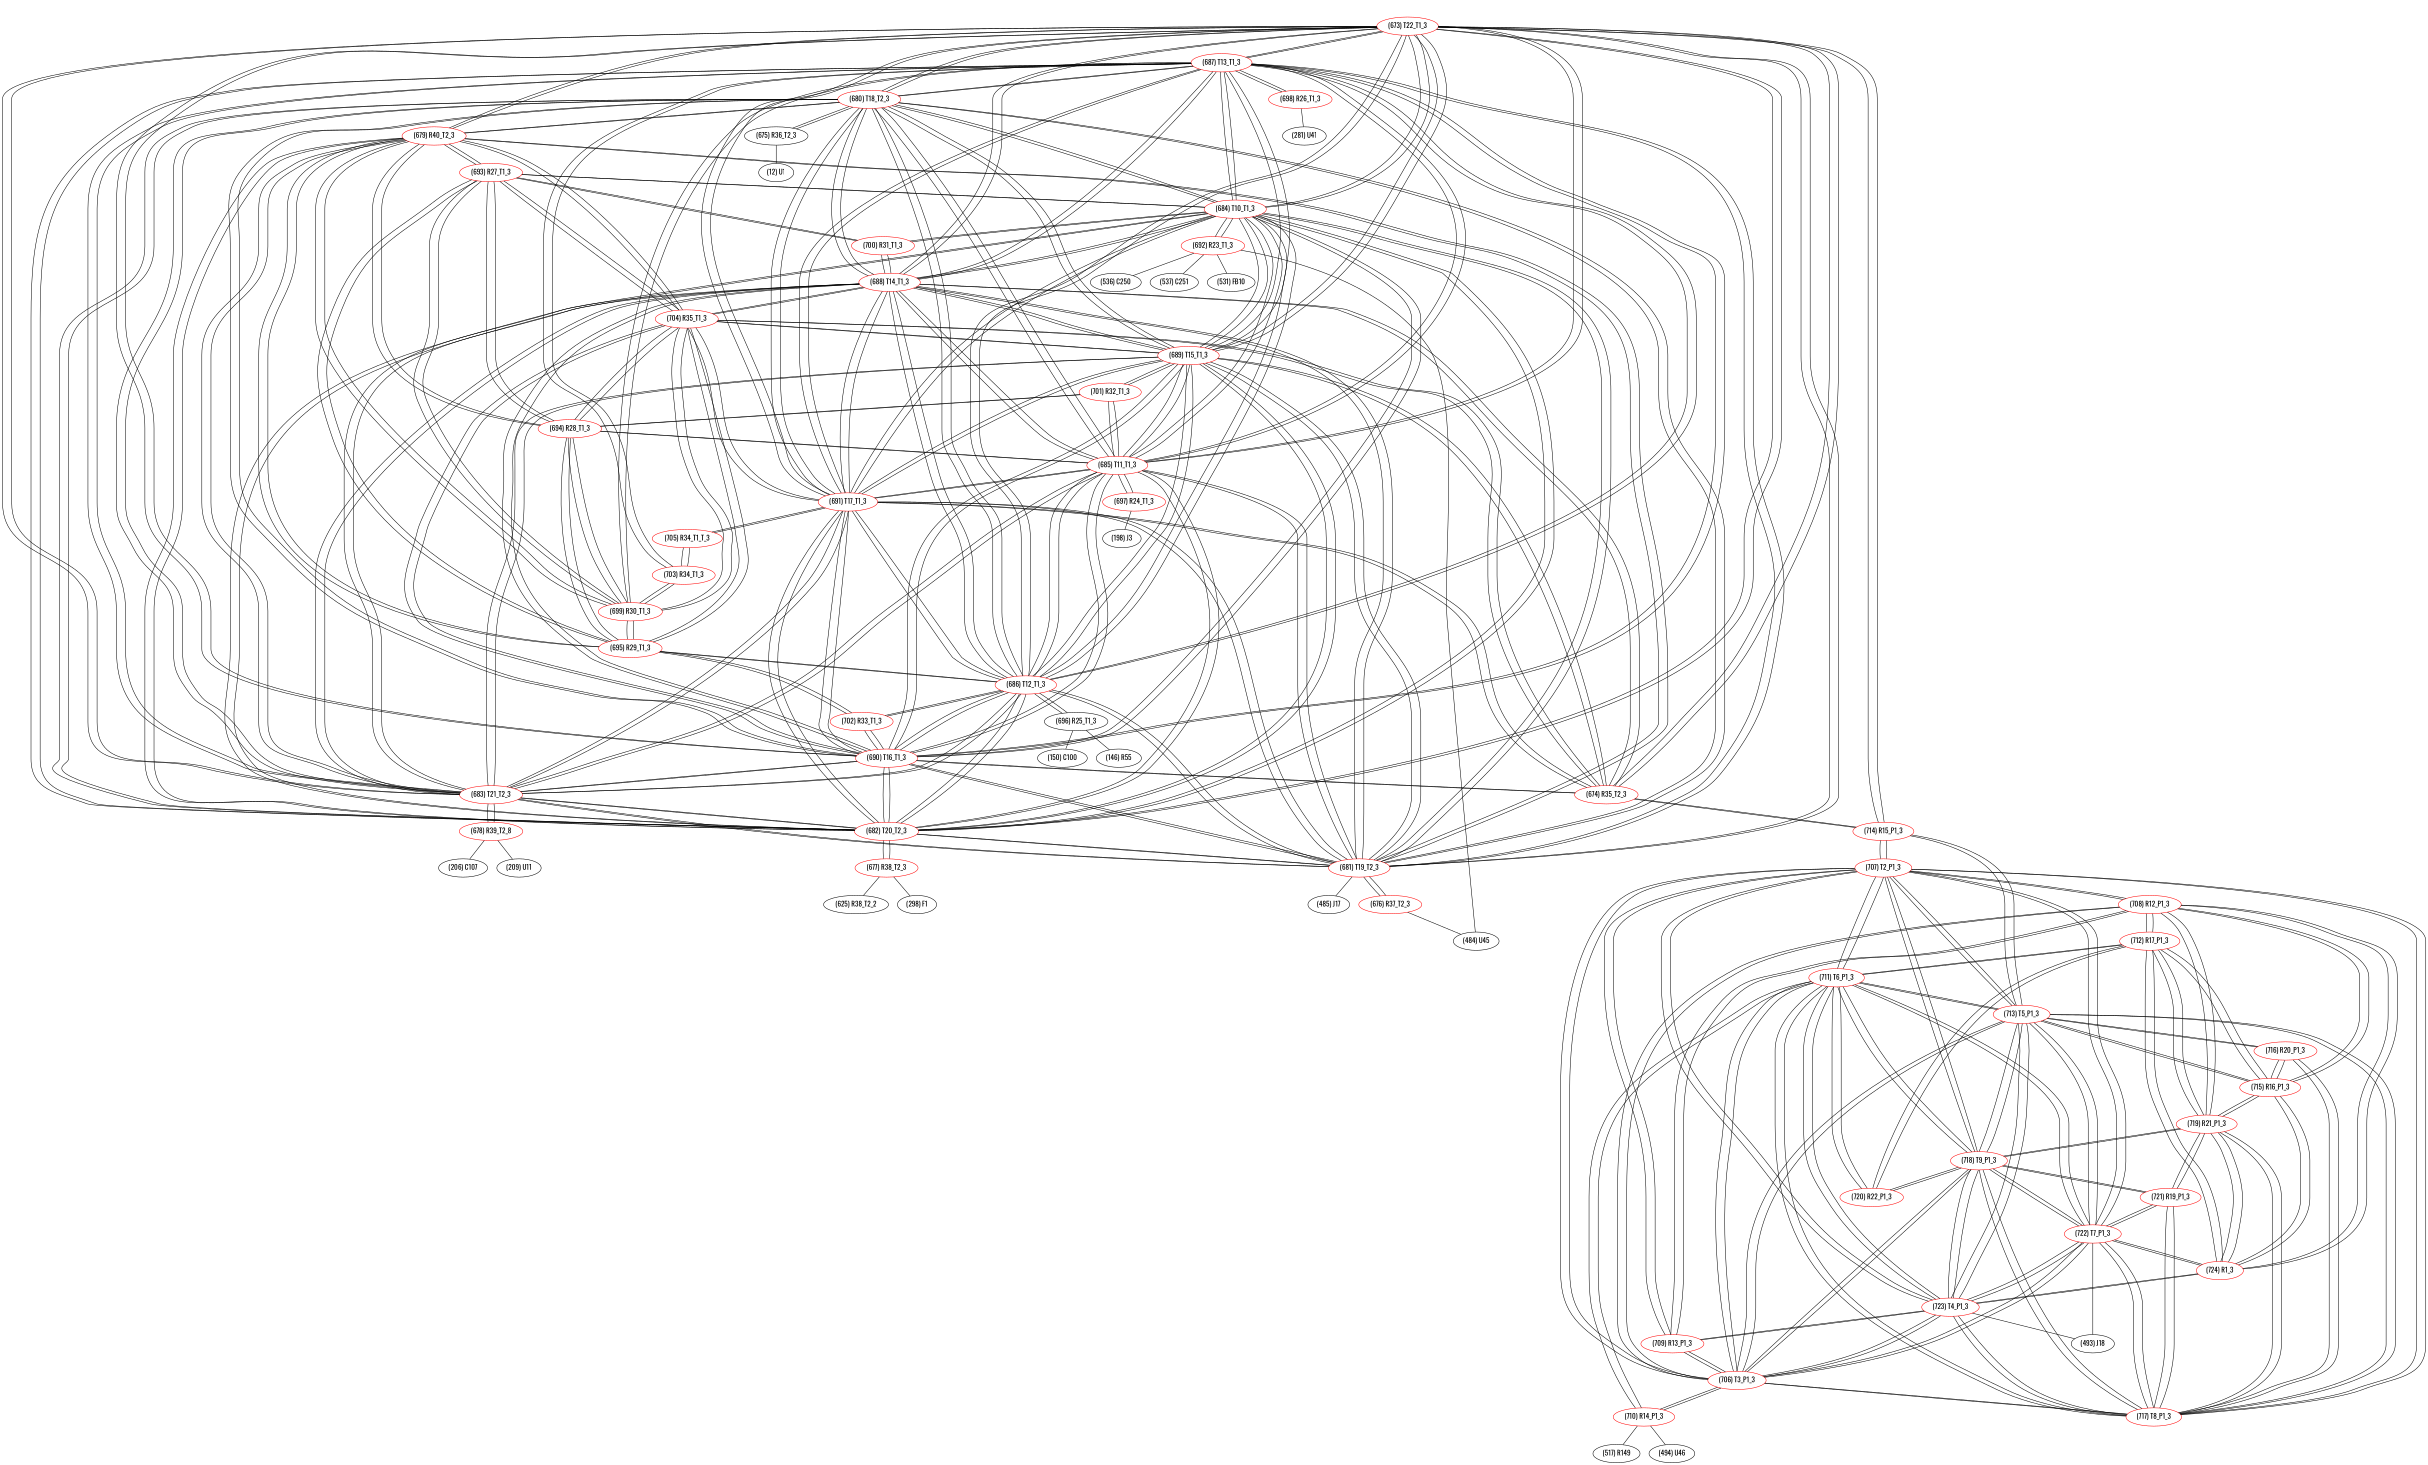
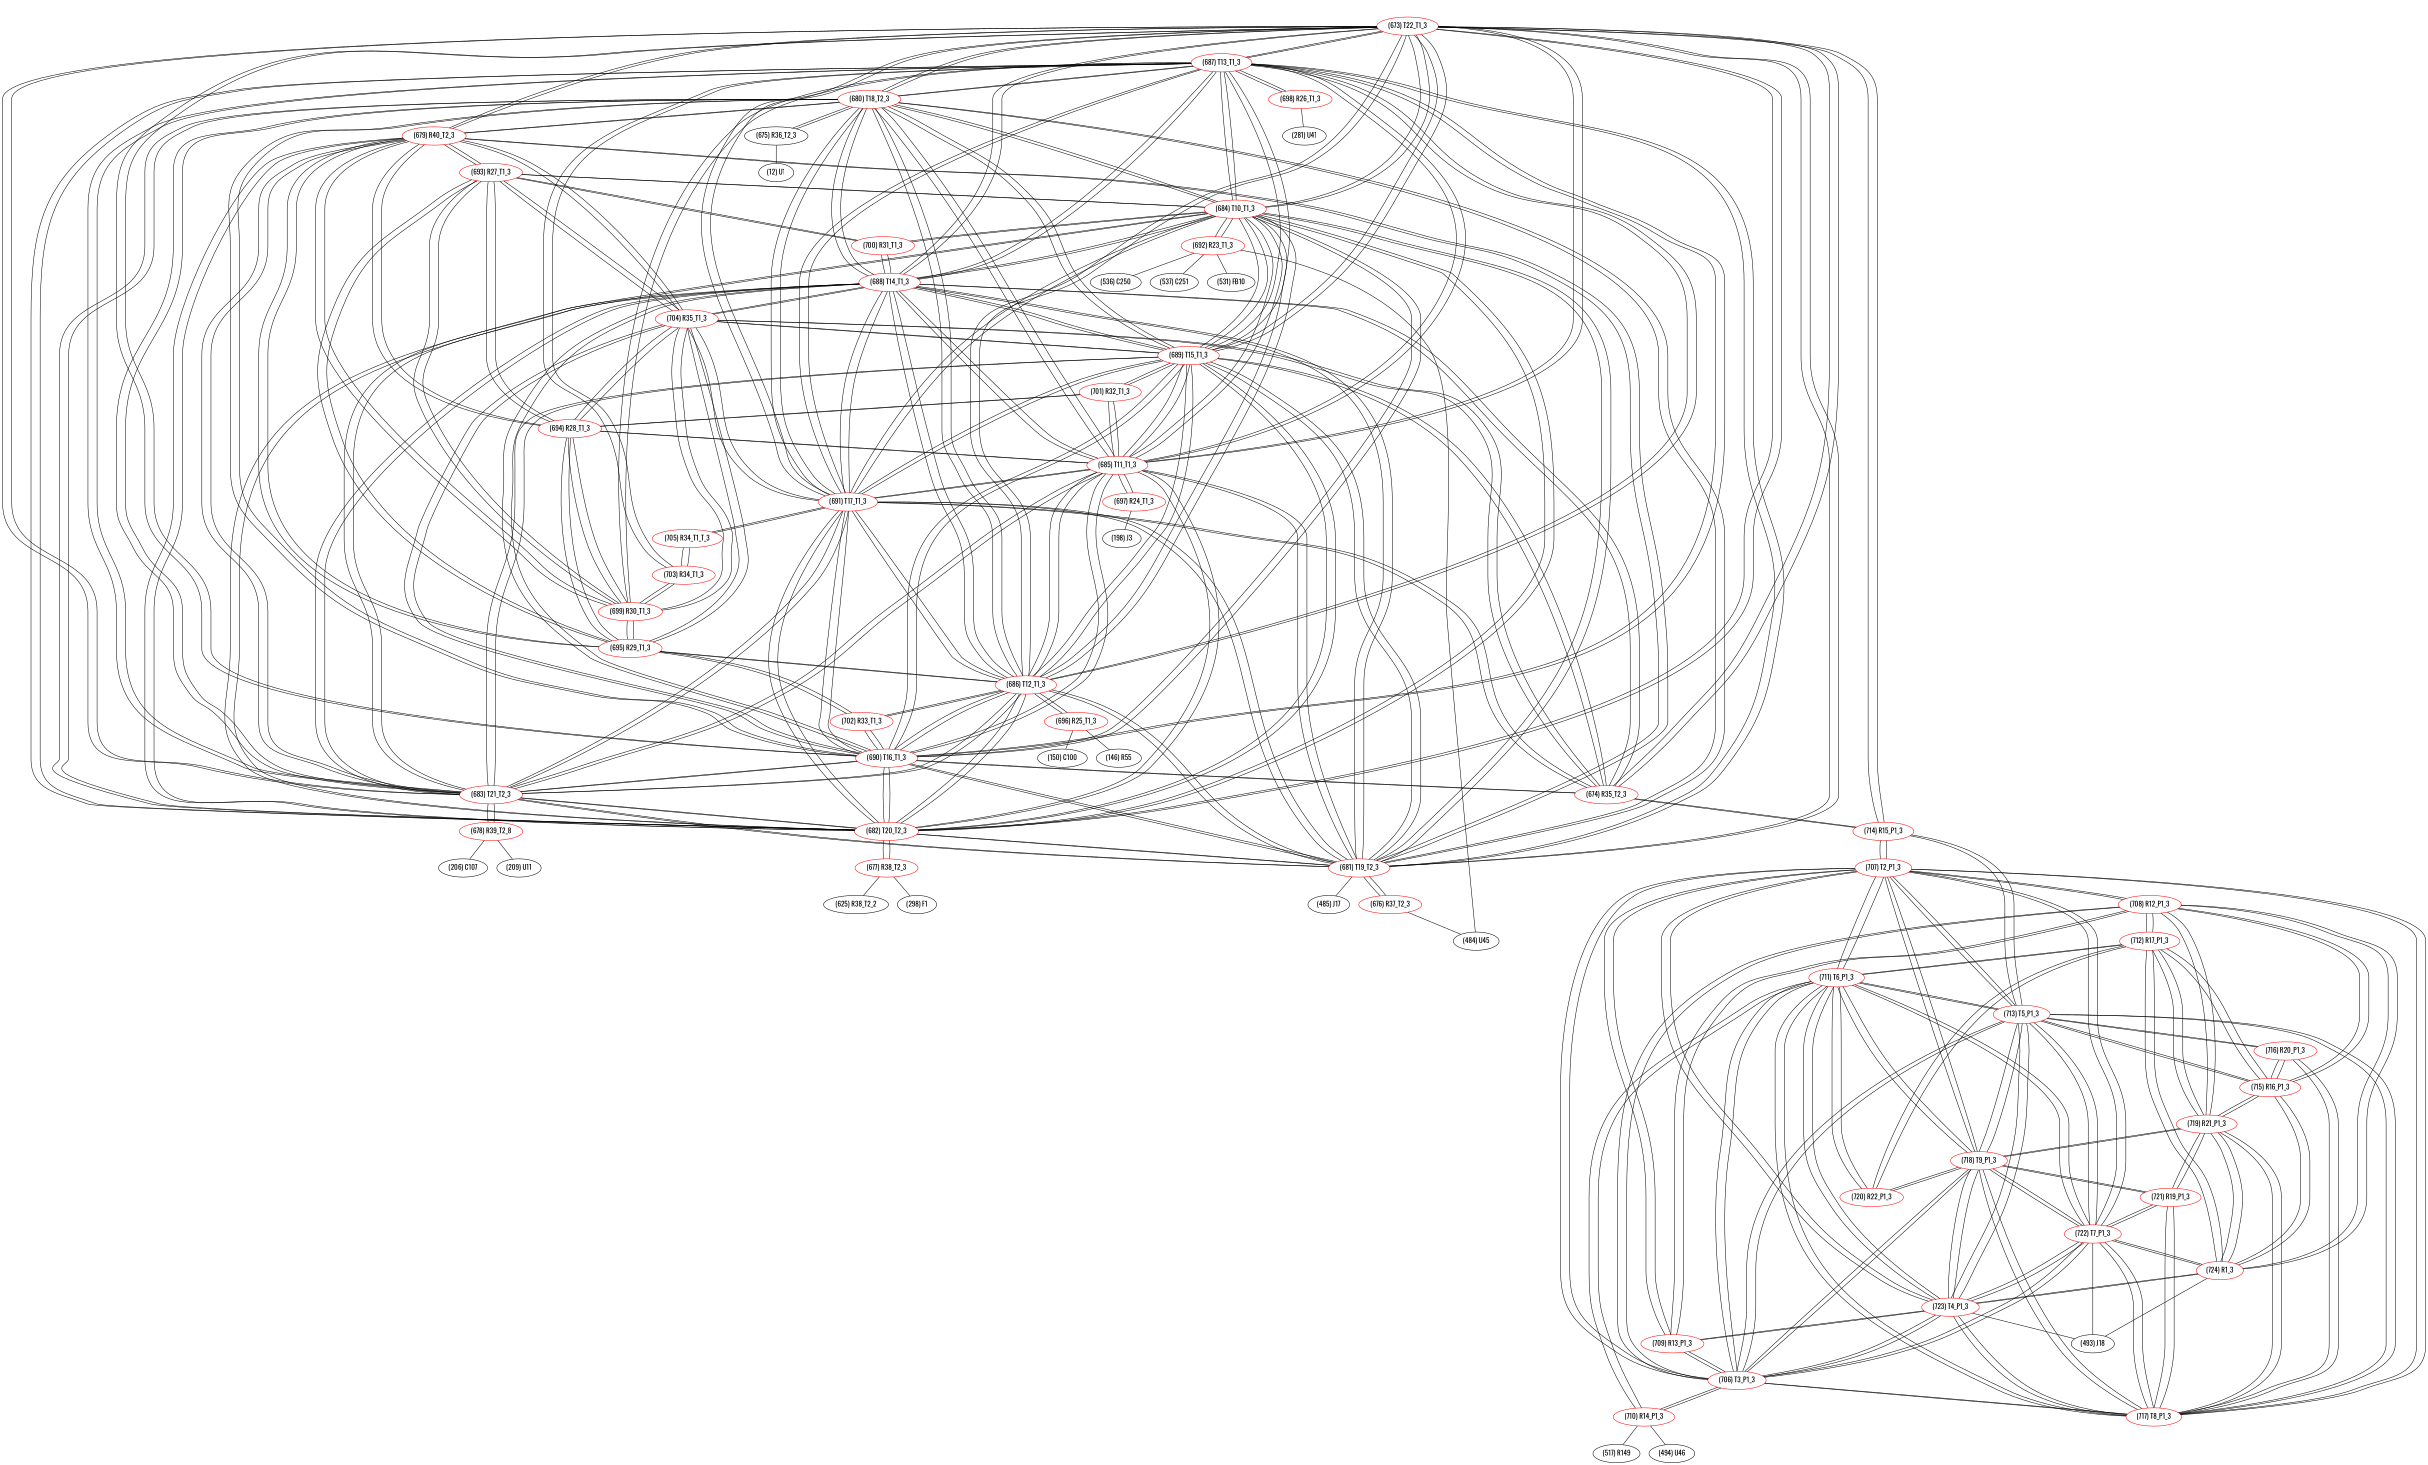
node "(696) R25_T1_3": color black -> red
edge "(724) R1_3" -- "(493) J18": added
